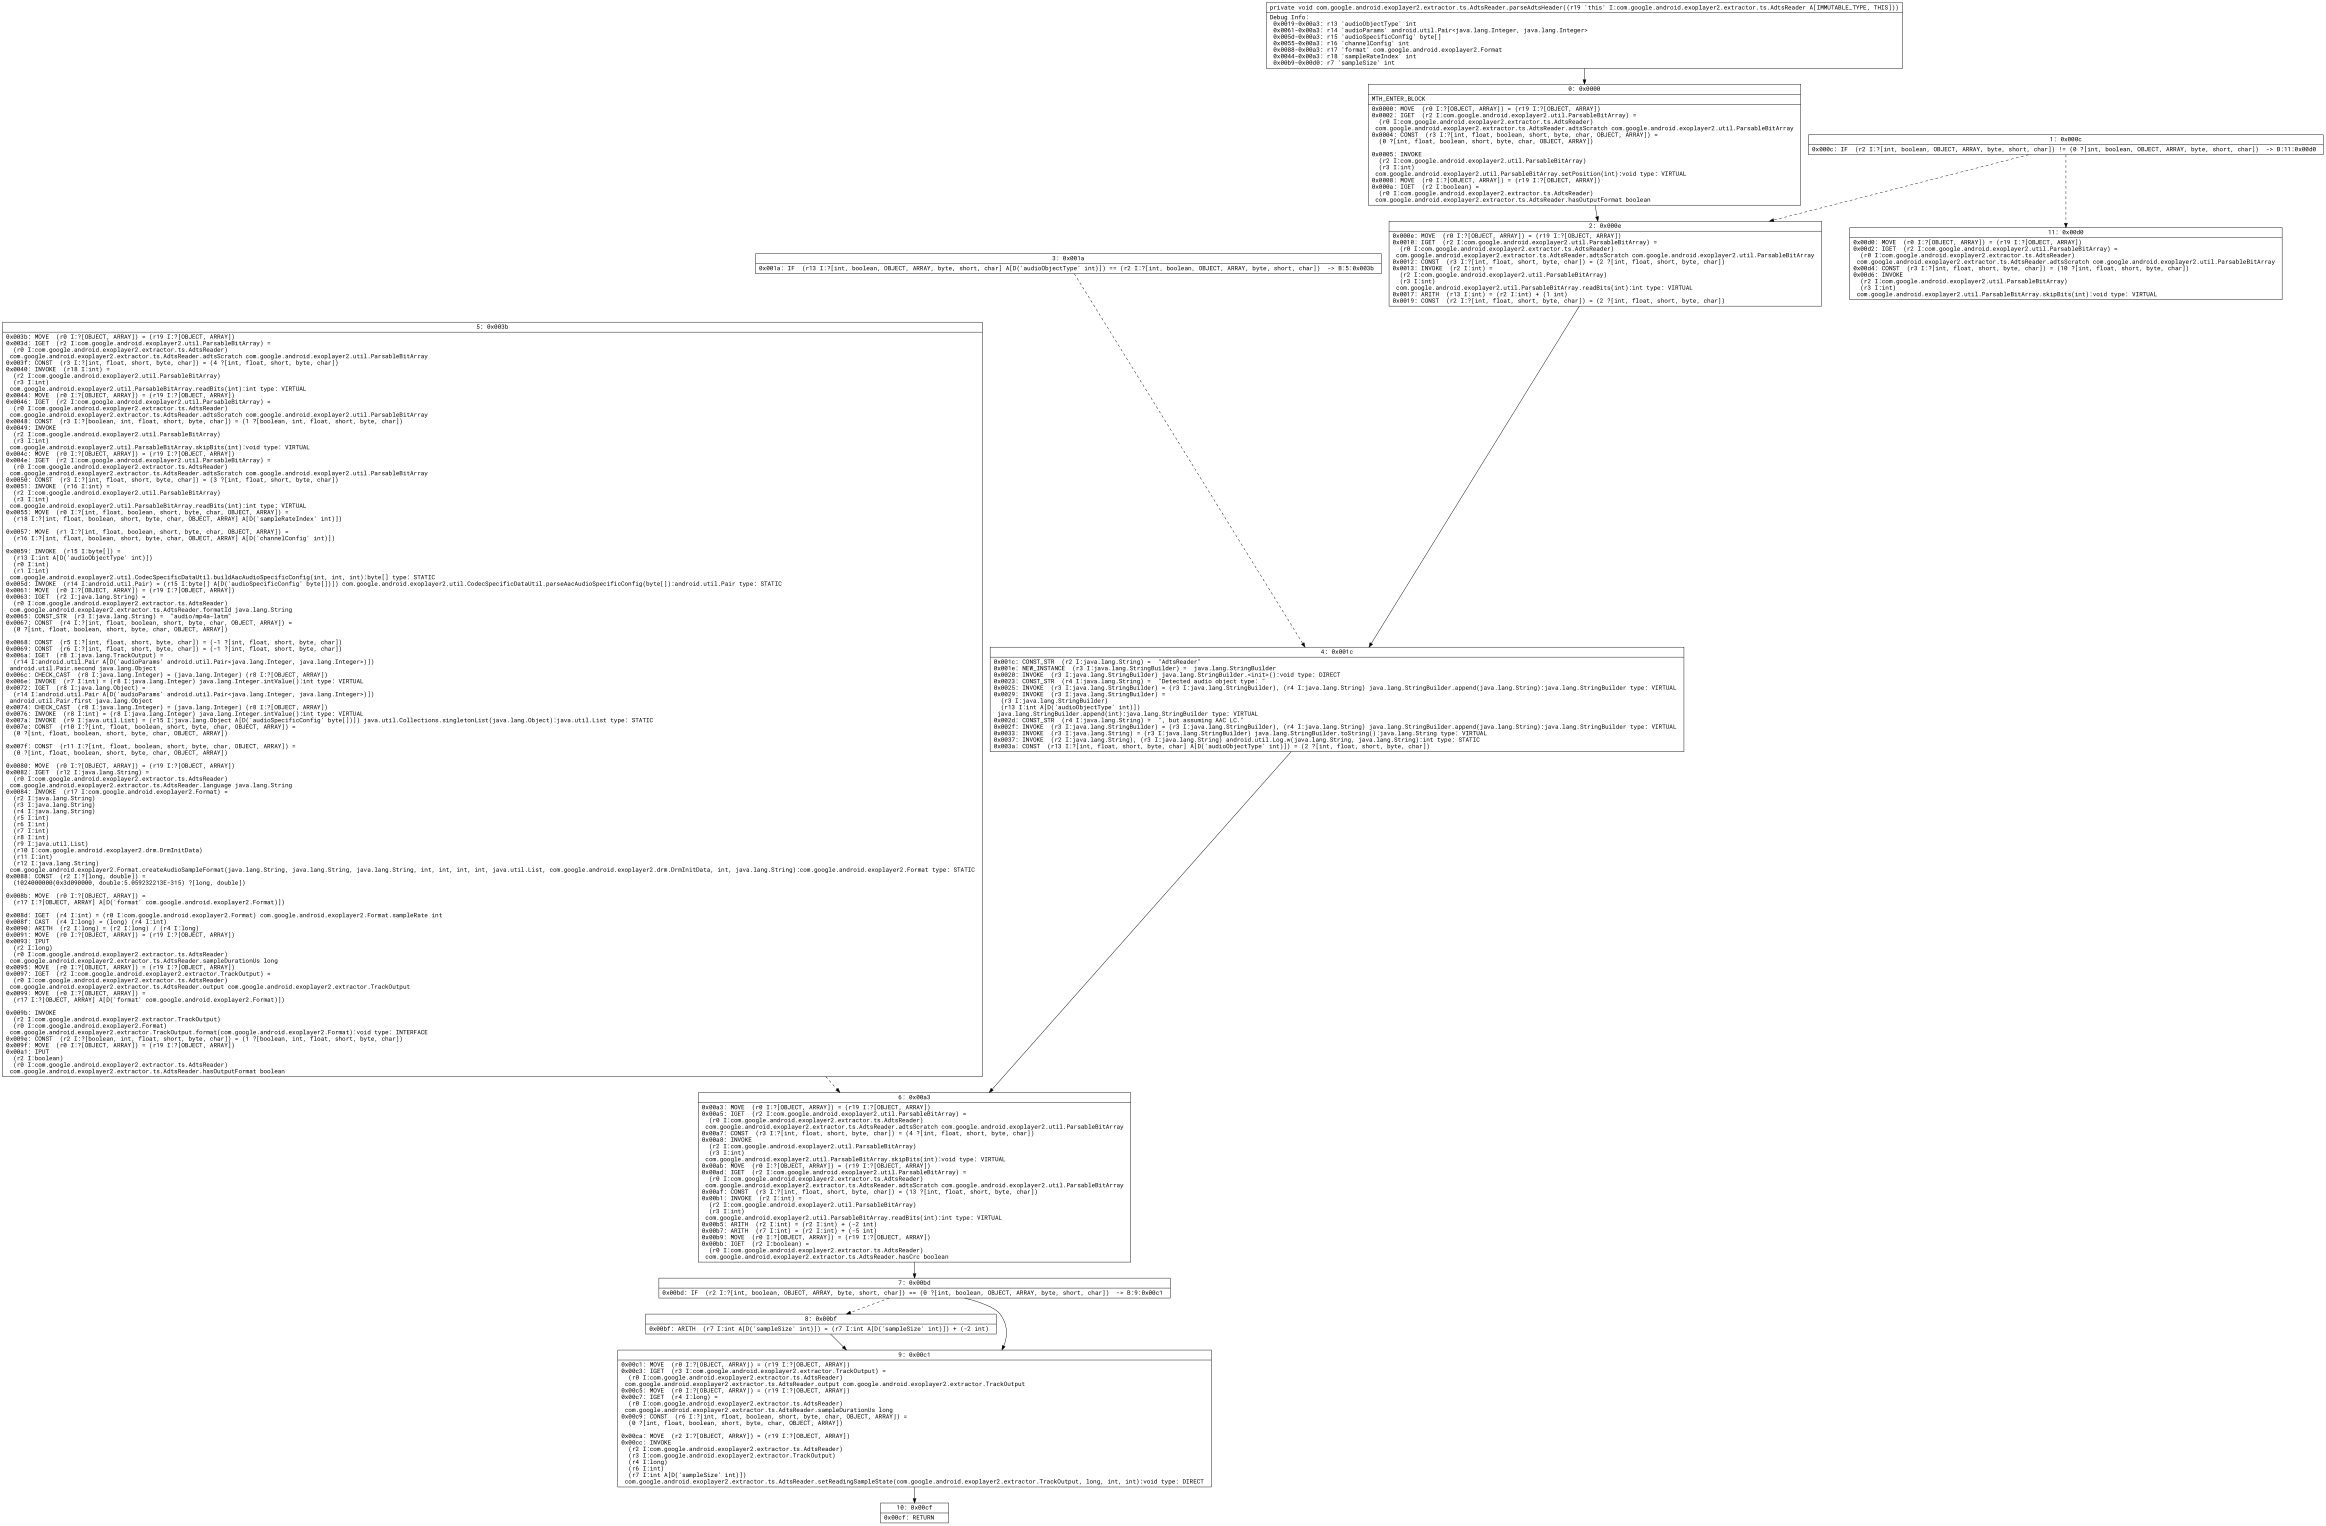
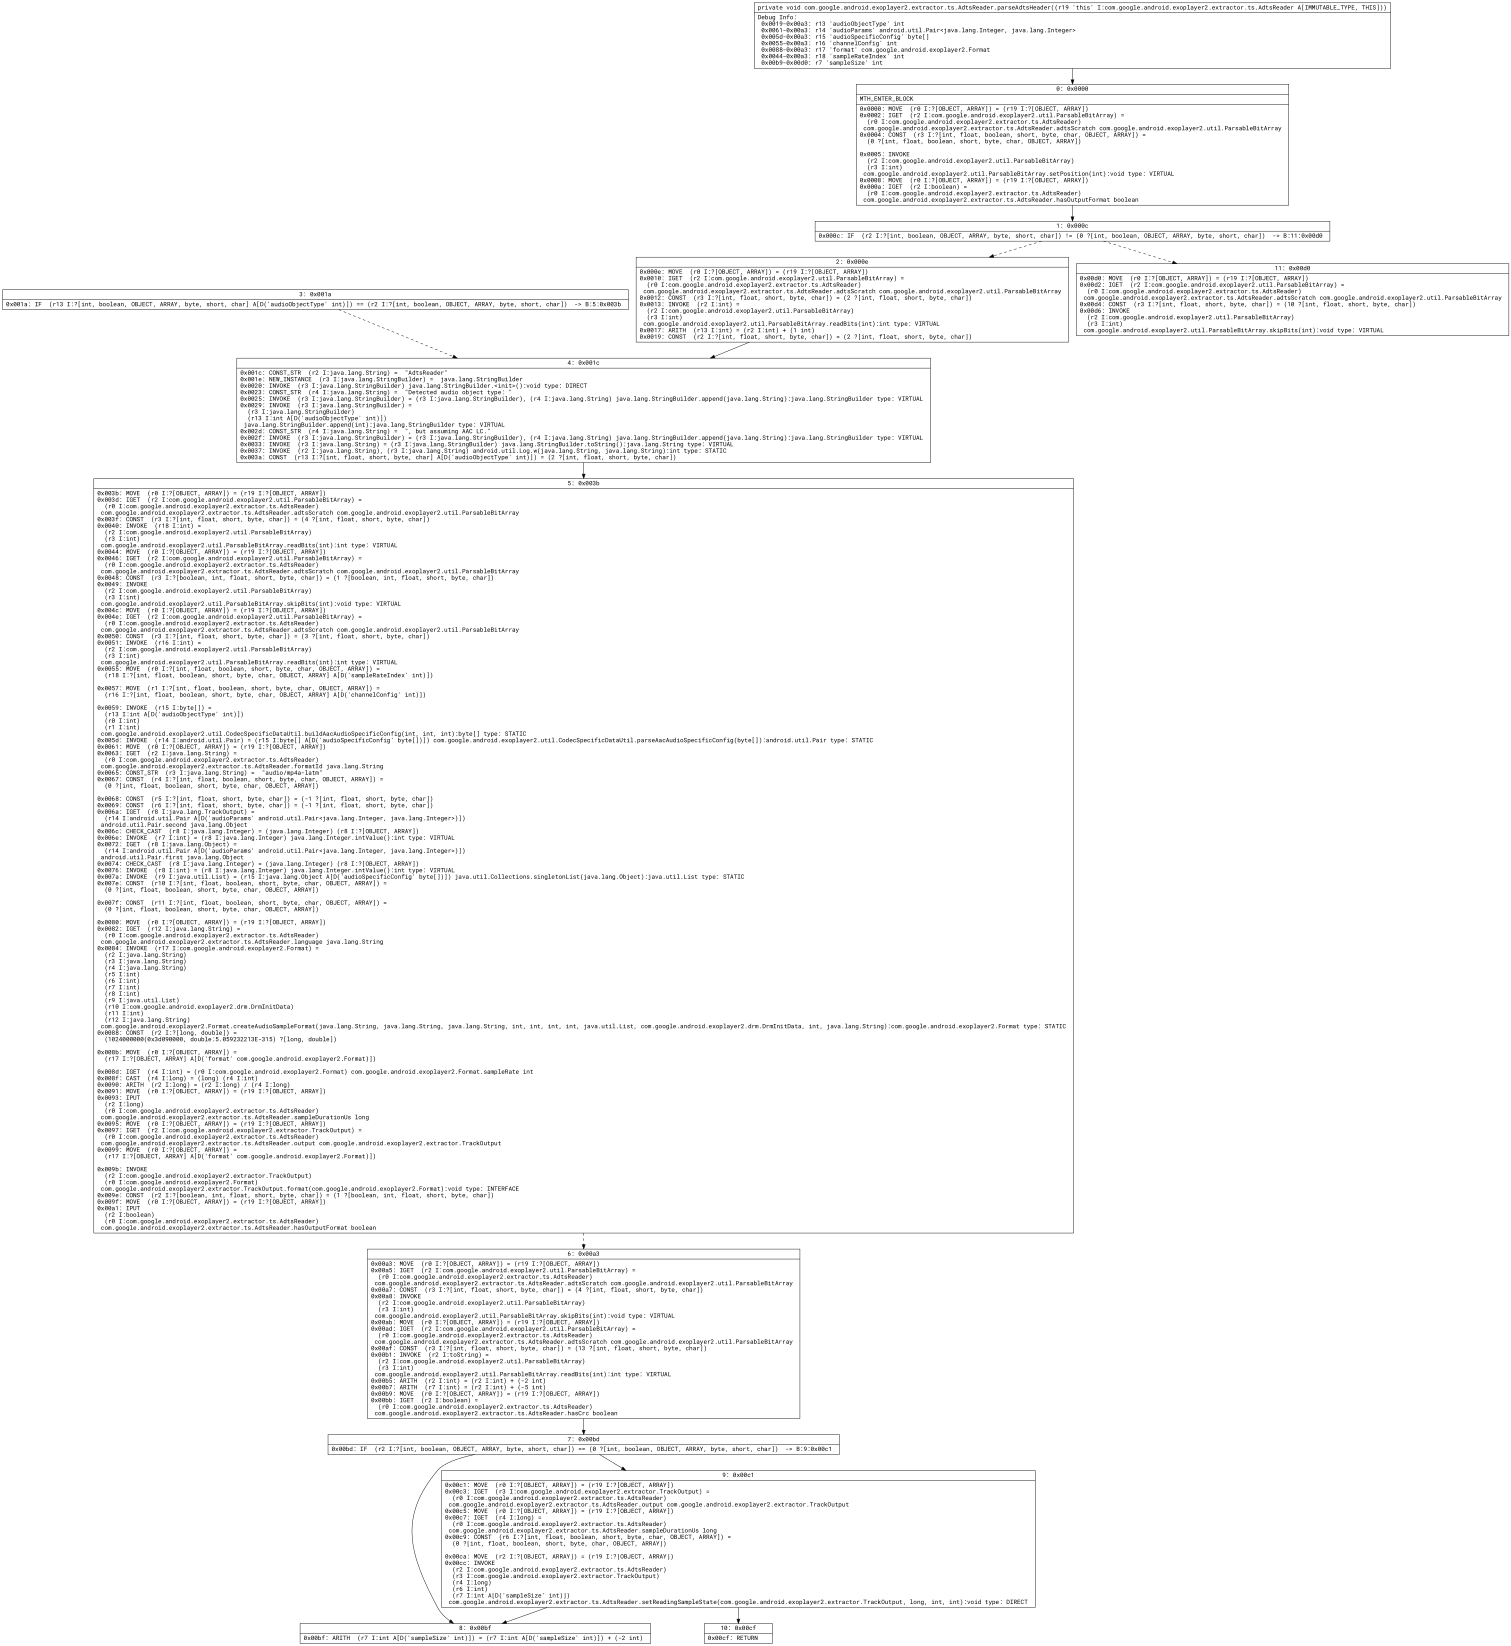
edge "0: 0x0000" -> "2: 0x000e": now "0: 0x0000" -> "1: 0x000c"
edge "4: 0x001c" -> "6: 0x00a3": now "4: 0x001c" -> "5: 0x003b"
node "6: 0x00a3": text "0x00b1: INVOKE  (r2 I:int) =" -> "0x00b1: INVOKE  (r2 I:toString) ="
edge "7: 0x00bd" -> "8: 0x00bf": style dashed -> solid
edge "8: 0x00bf" -> "9: 0x00c1": reversed
